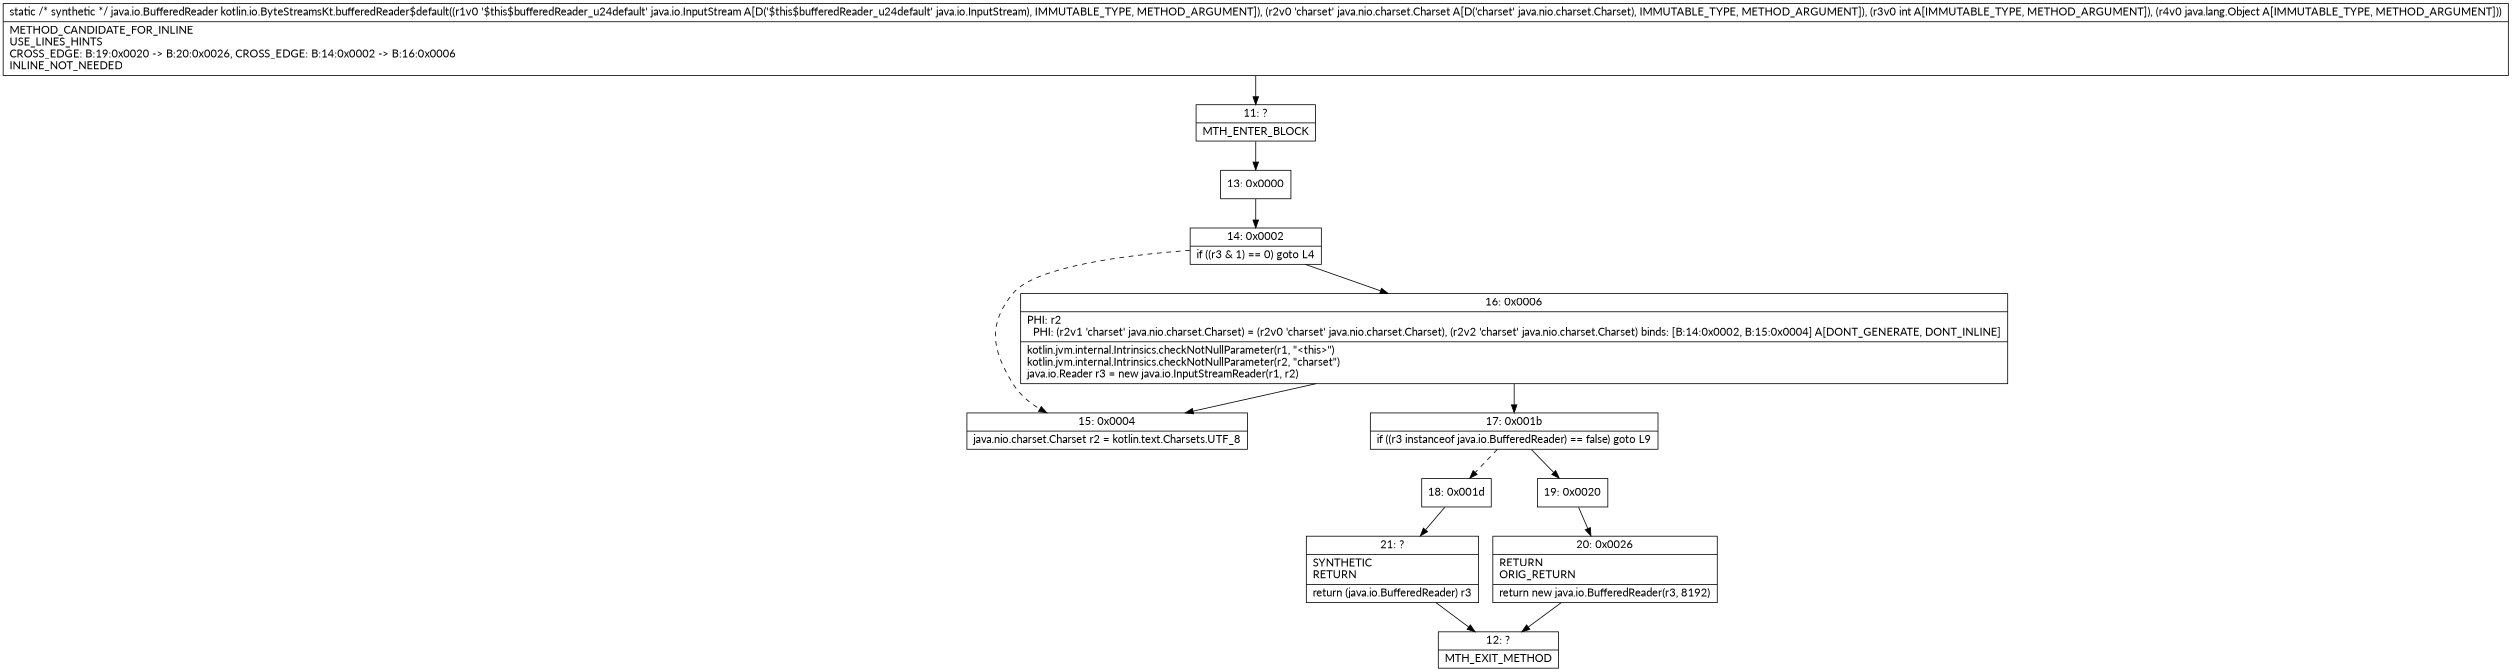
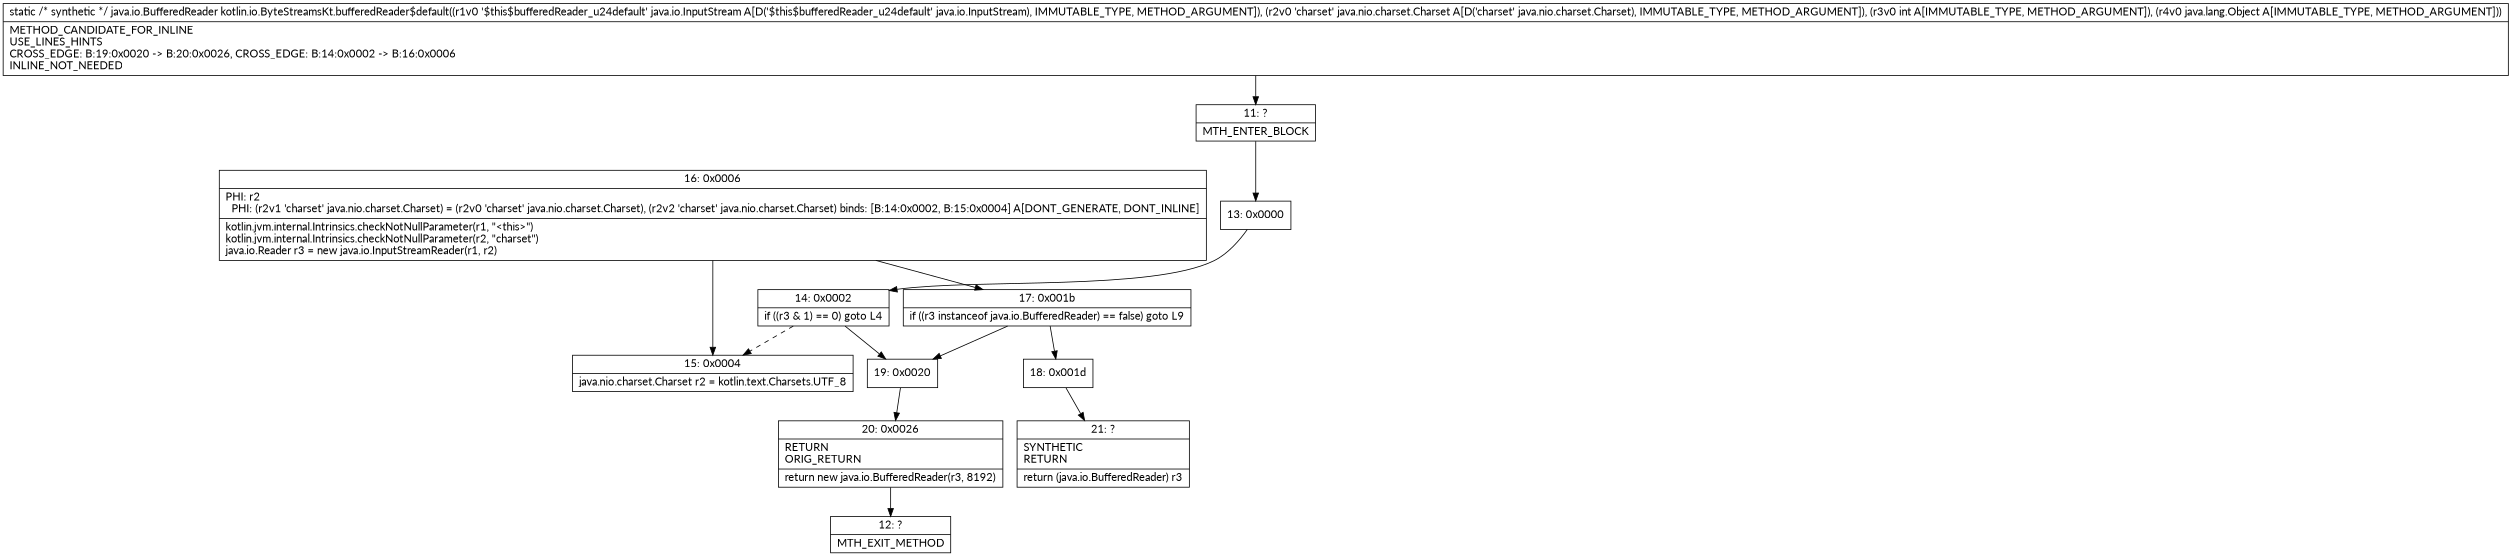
edge "14: 0x0002" -> "16: 0x0006": now "14: 0x0002" -> "19: 0x0020"
edge "17: 0x001b" -> "18: 0x001d": style dashed -> solid
edge "21: ?" -> "12: ?": removed
